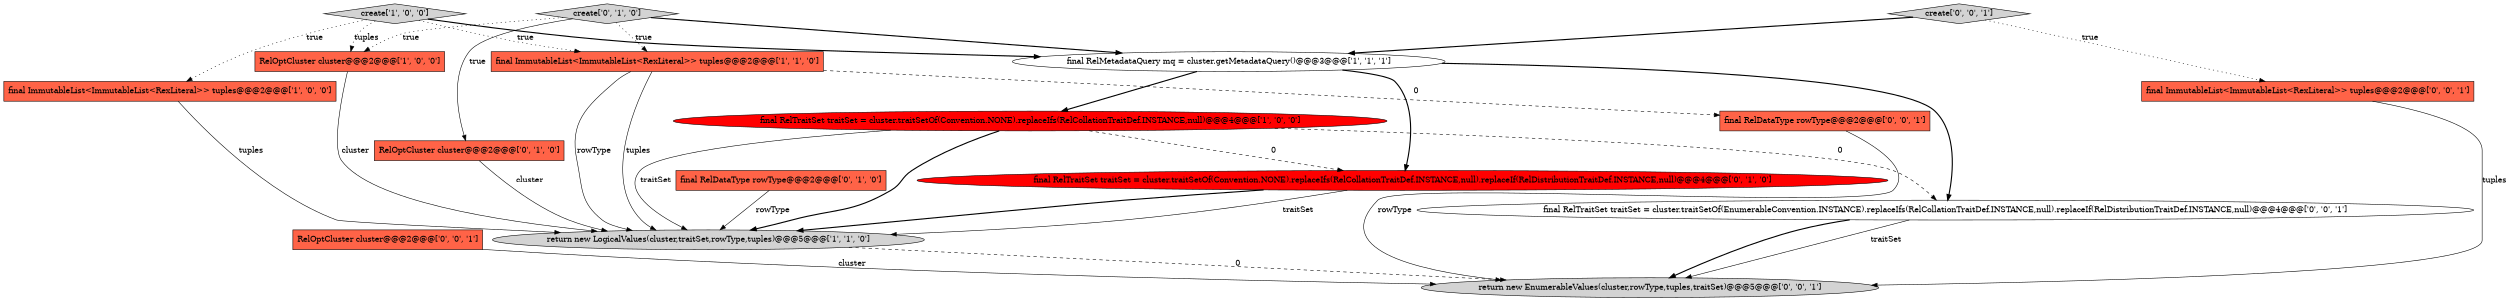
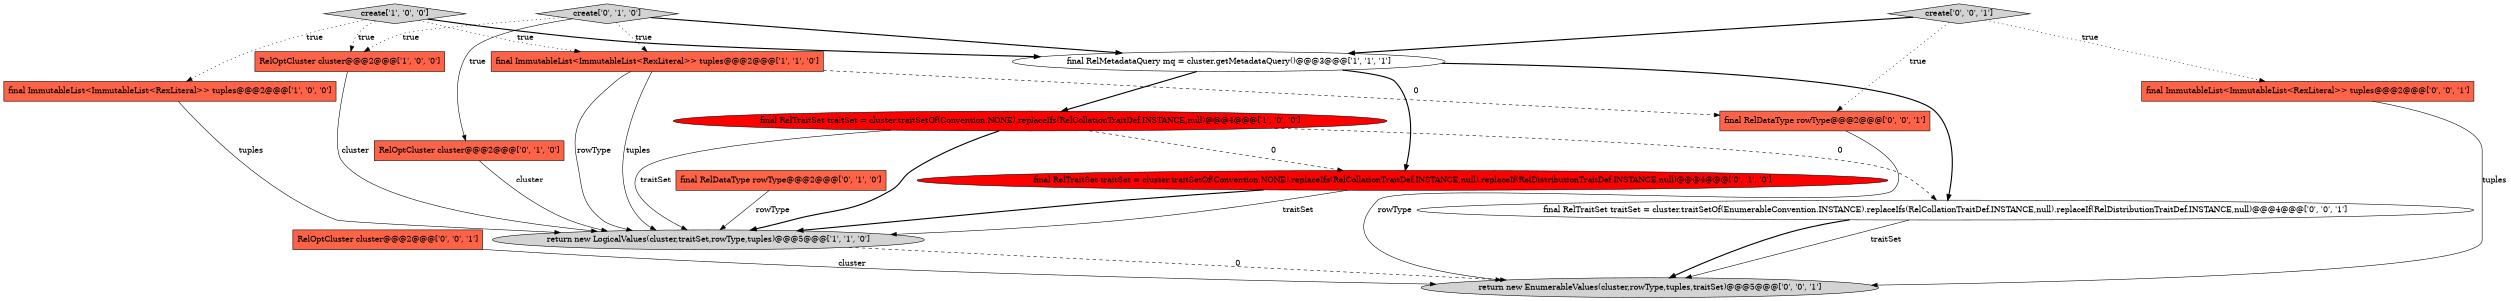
edge "create['1', '0', '0']" -> "RelOptCluster cluster@@@2@@@['1', '0', '0']": label "tuples" -> "true"
edge "create['0', '0', '1']" -> "final RelDataType rowType@@@2@@@['0', '0', '1']": added, label "true"
